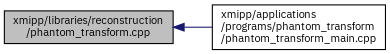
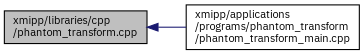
node "xmipp/libraries/reconstruction /phantom_transform.cpp": label "xmipp/libraries/reconstruction /phantom_transform.cpp" -> "xmipp/libraries/cpp /phantom_transform.cpp"
